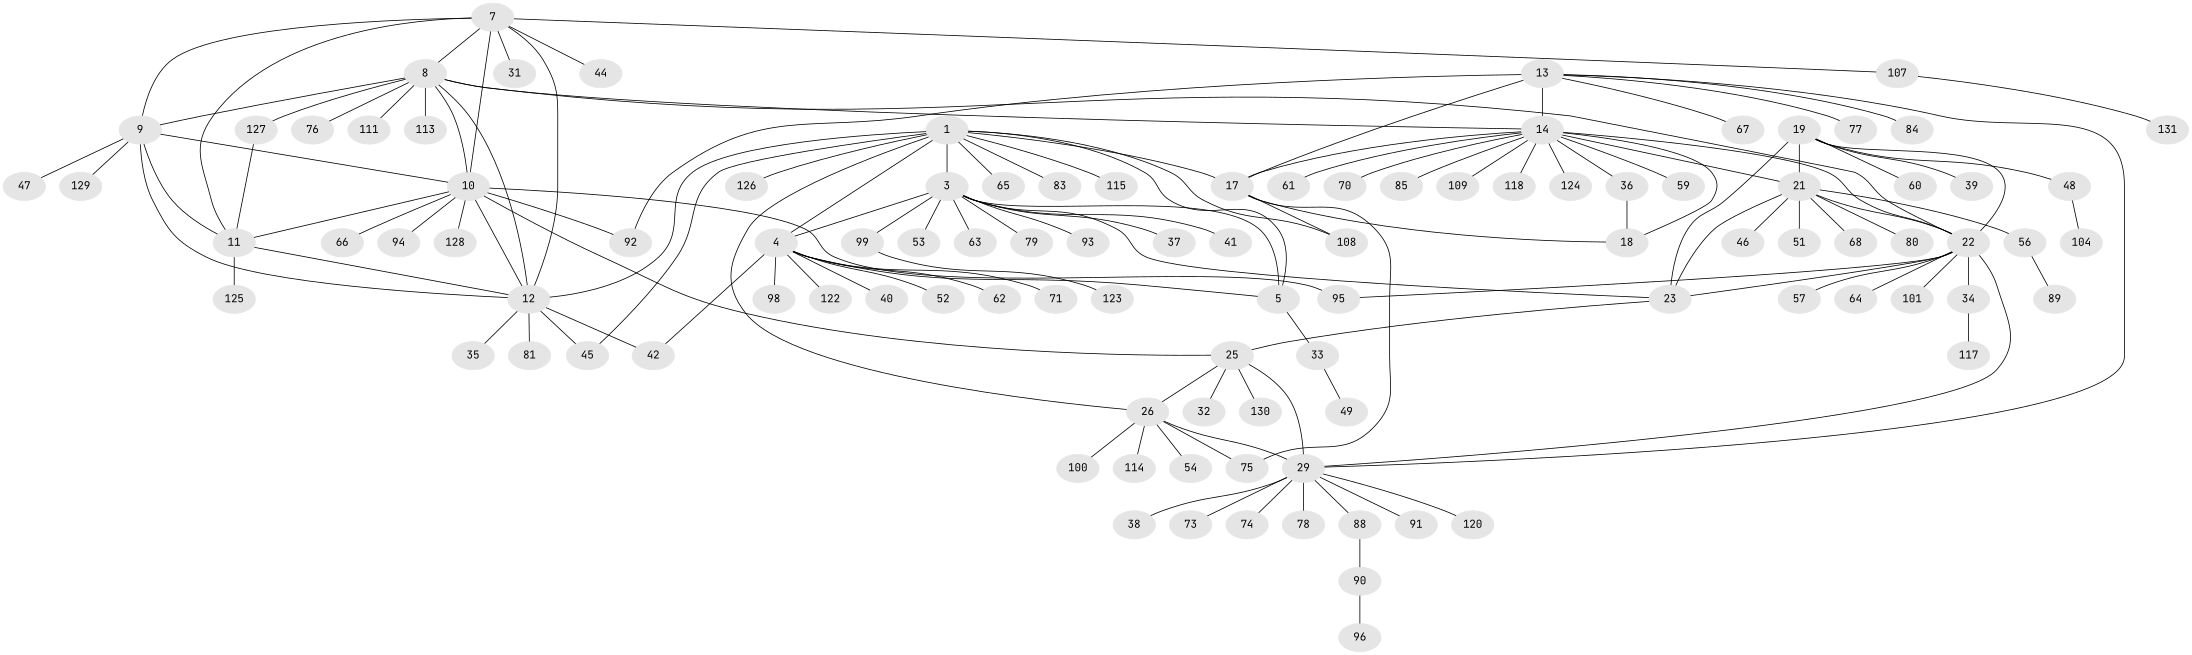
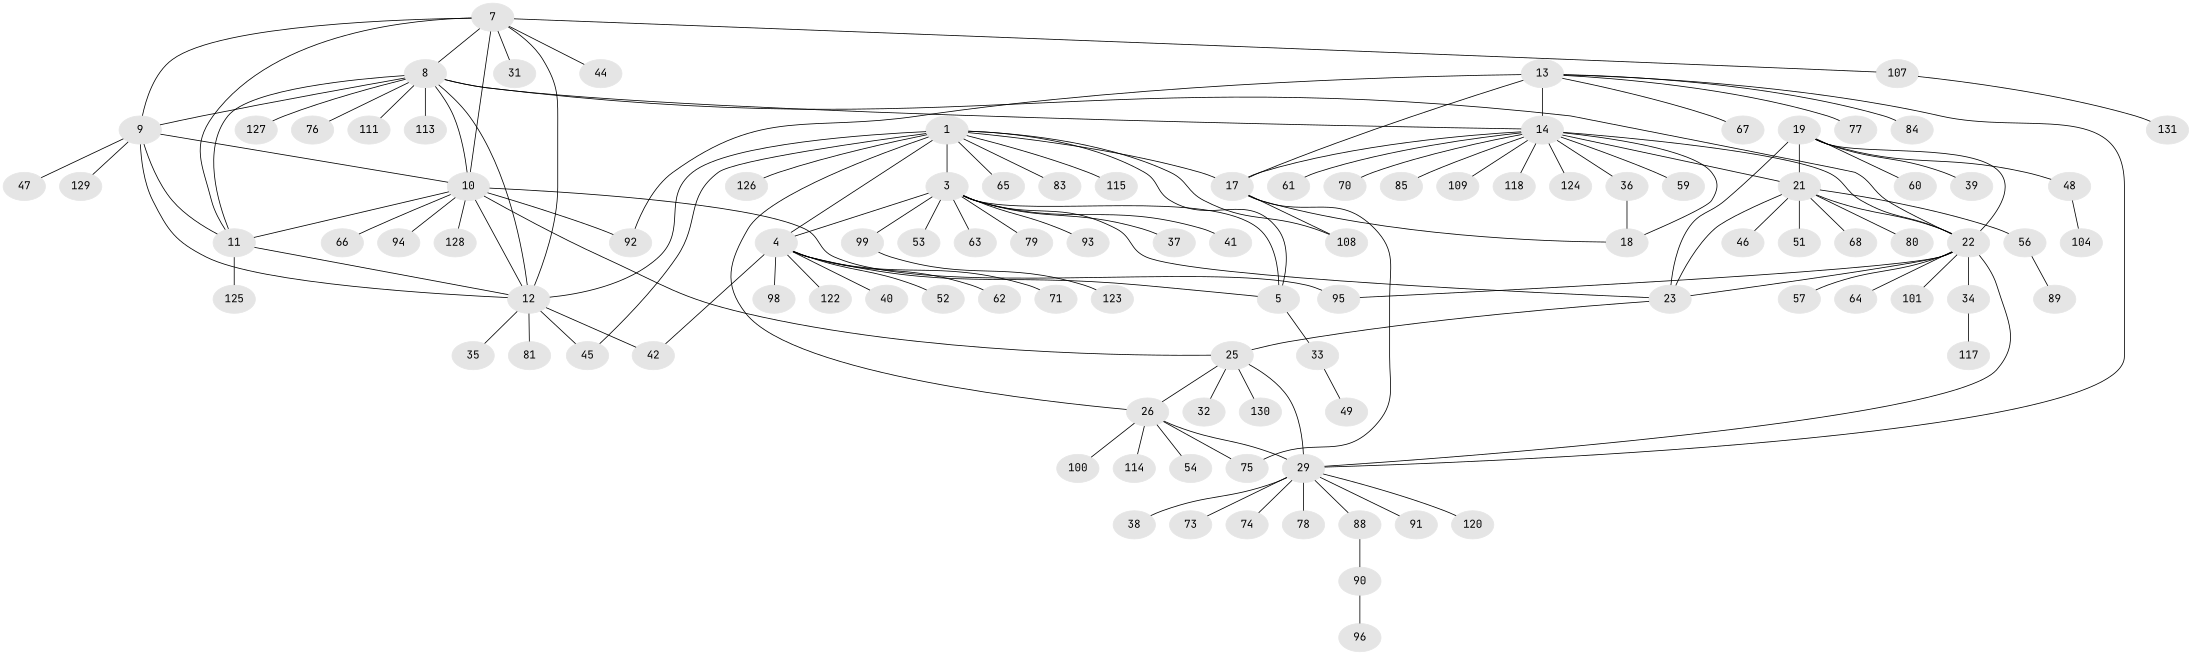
edge "127" -- "11": now "8" -- "11"
